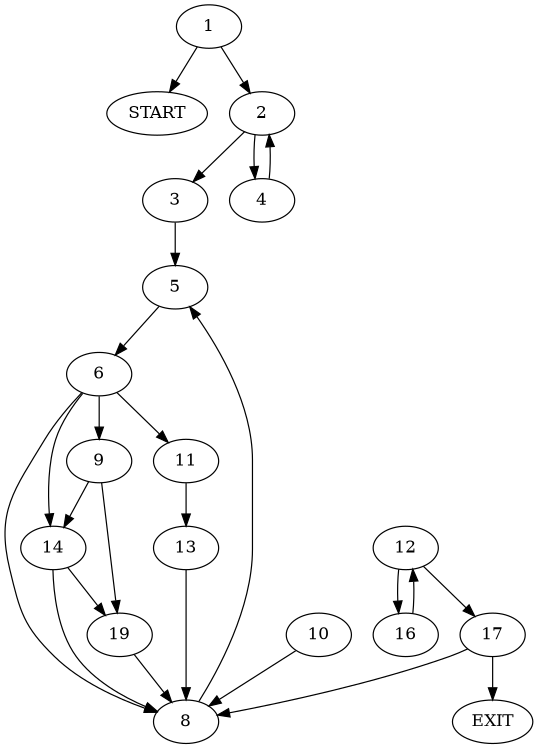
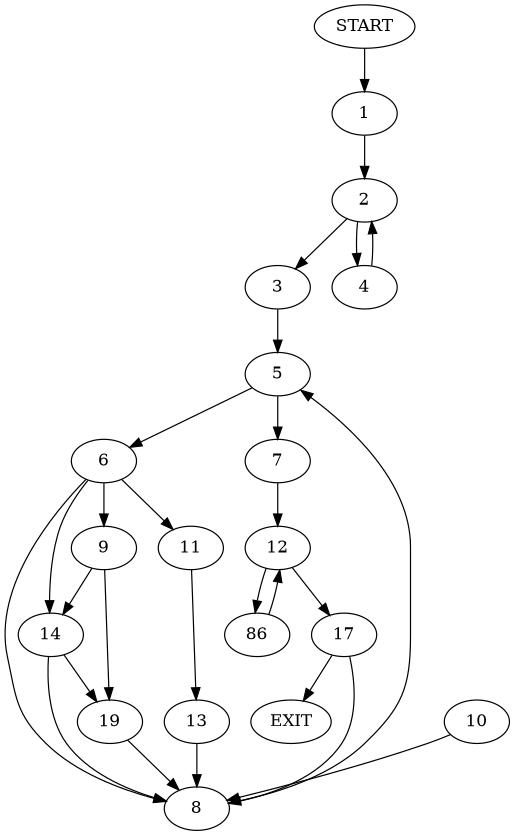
edge "1" -> "START": reversed
node "7": added
node "16": label "16" -> "86"
